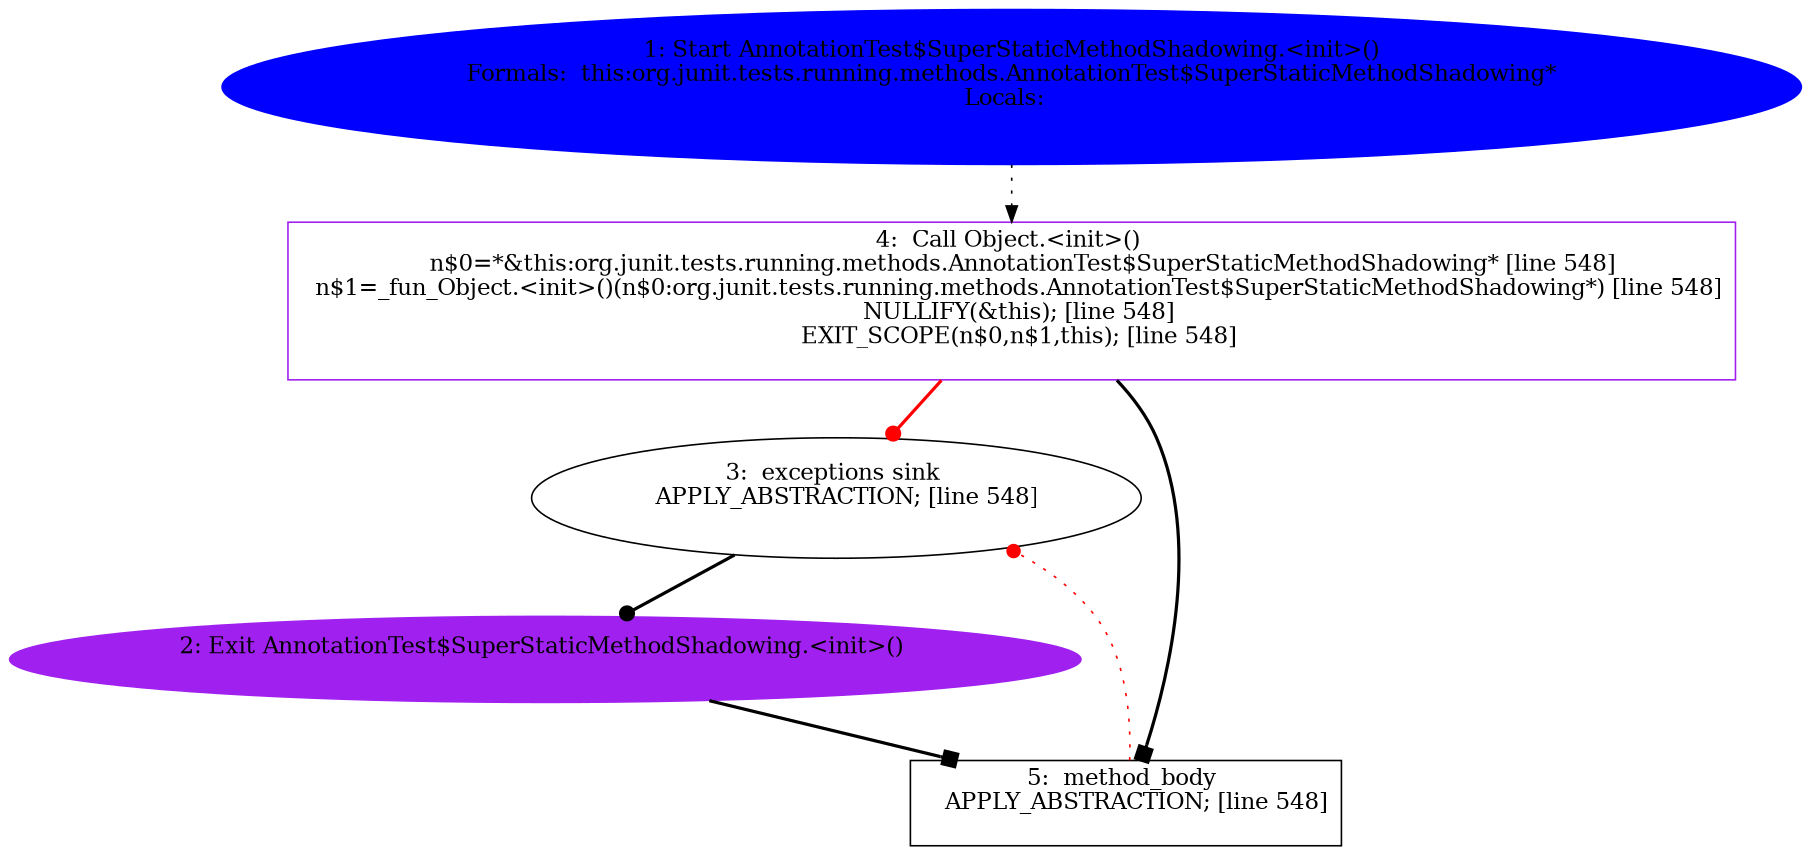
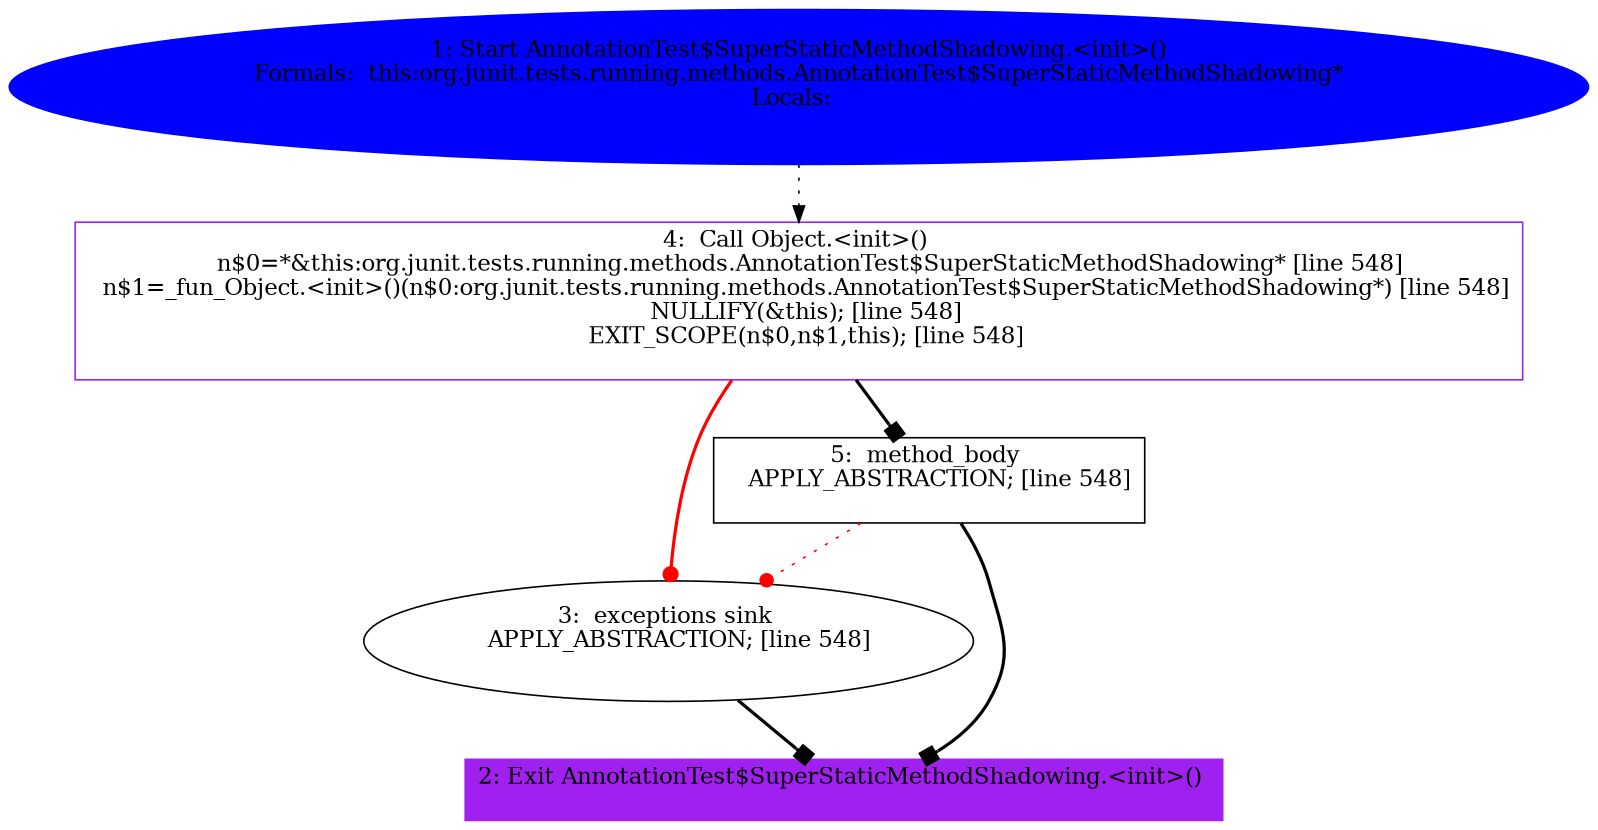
edge "3:  exceptions sink APPLY_ABSTRACTION; [line 548]" -> "2: Exit AnnotationTest$SuperStaticMethodShadowing.<init>()": arrowhead dot -> box
node "2: Exit AnnotationTest$SuperStaticMethodShadowing.<init>()": shape ellipse -> box
edge "2: Exit AnnotationTest$SuperStaticMethodShadowing.<init>()" -> "5:  method_body APPLY_ABSTRACTION; [line 548]": reversed
